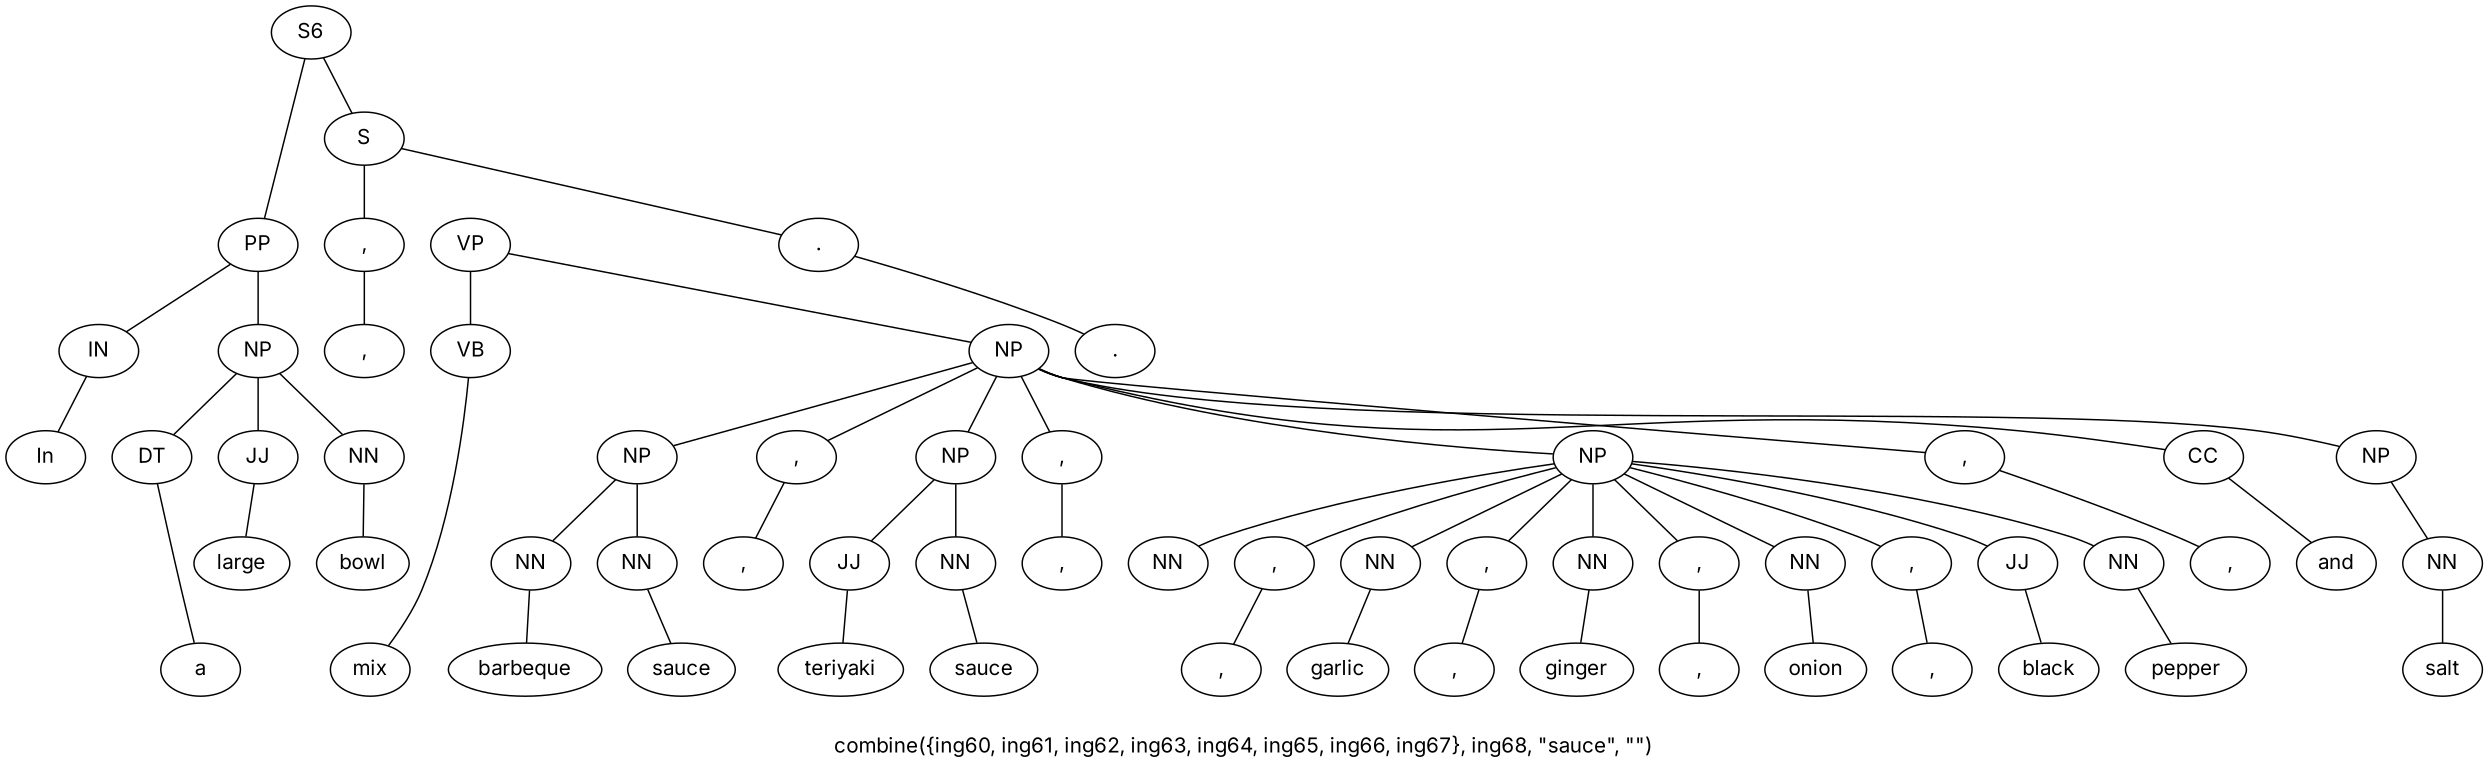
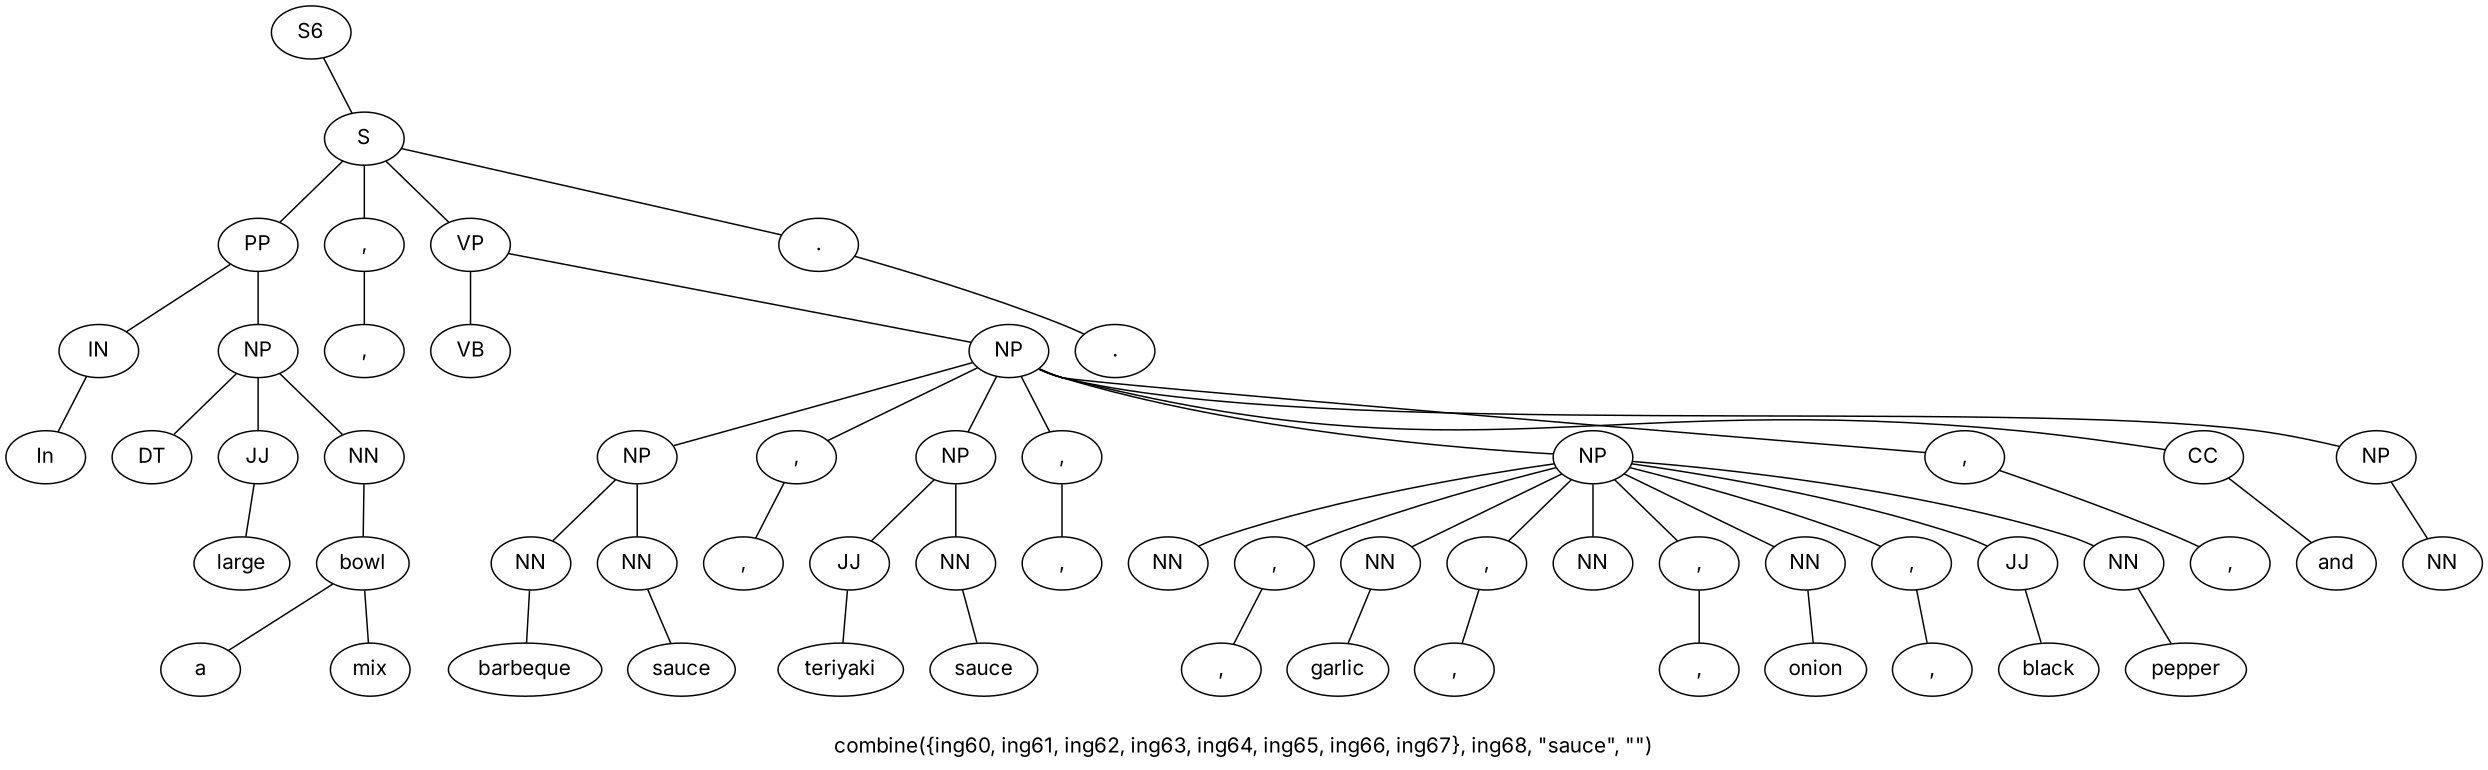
edge "S6" -- "PP": now "S" -- "PP"
edge "S" -- "VP": added
edge "VB" -- "mix": now "bowl" -- "mix"
edge "DT" -- "a": now "bowl" -- "a"
node "ginger": removed
node "salt": removed
